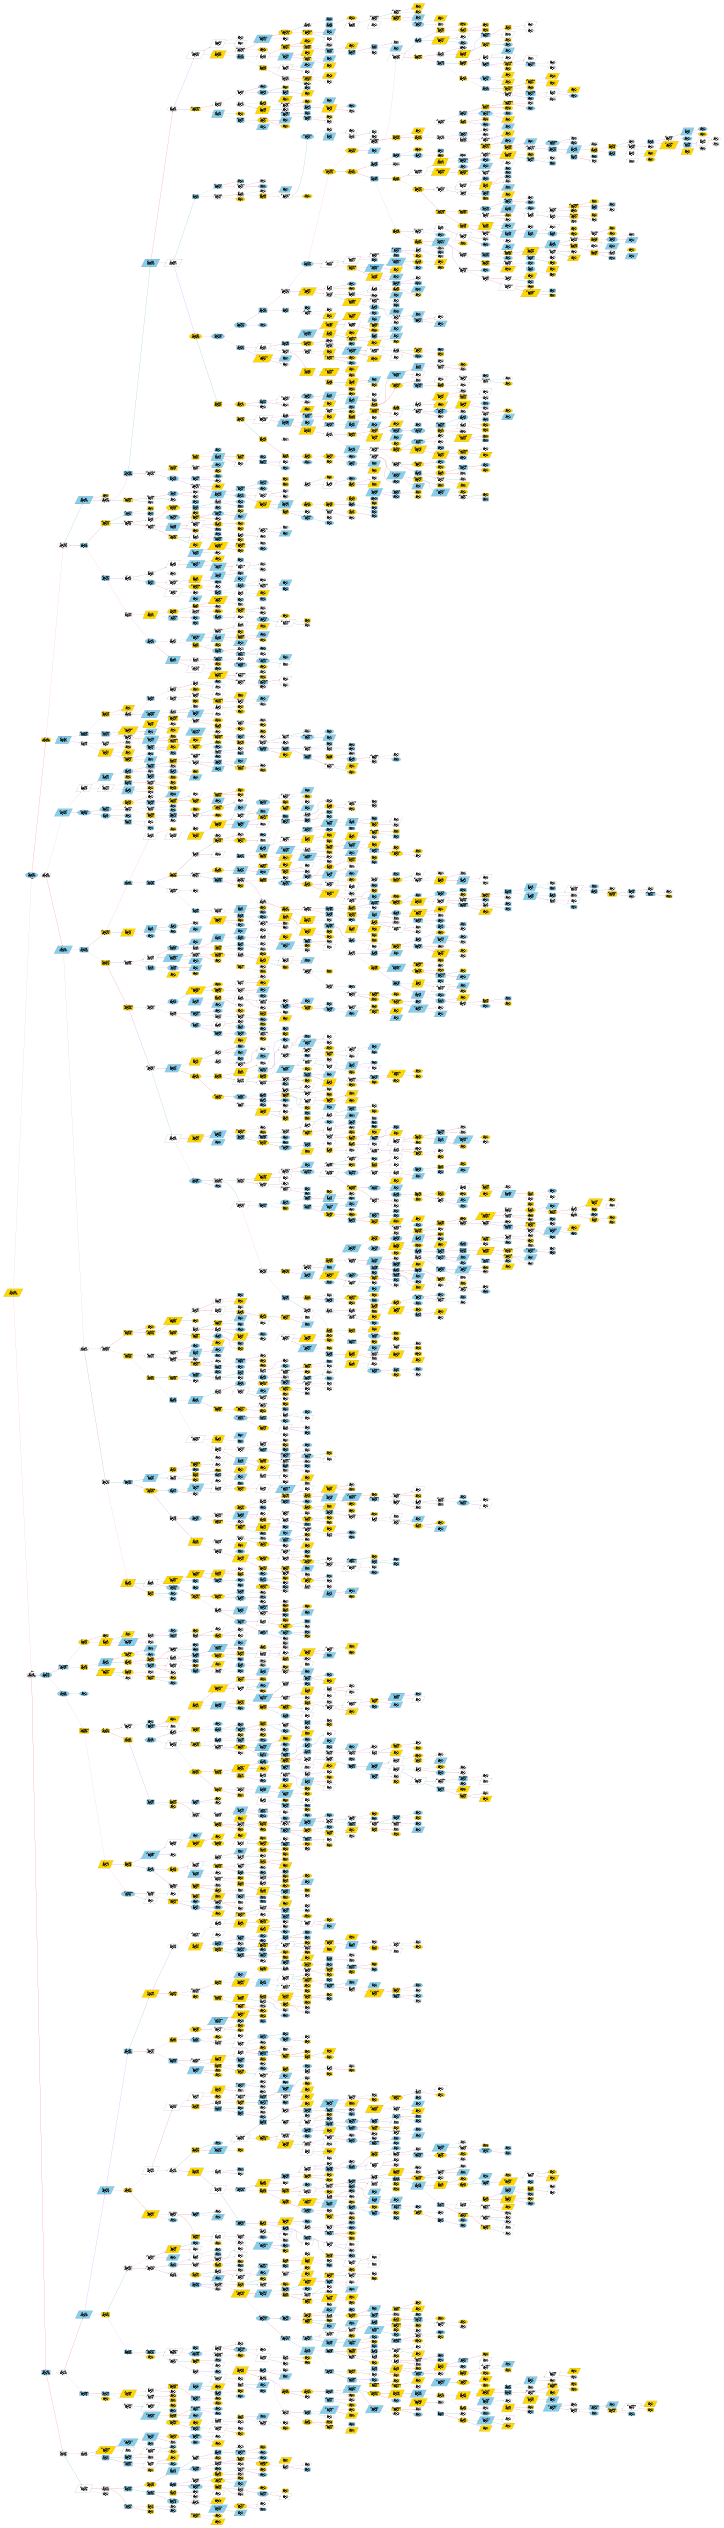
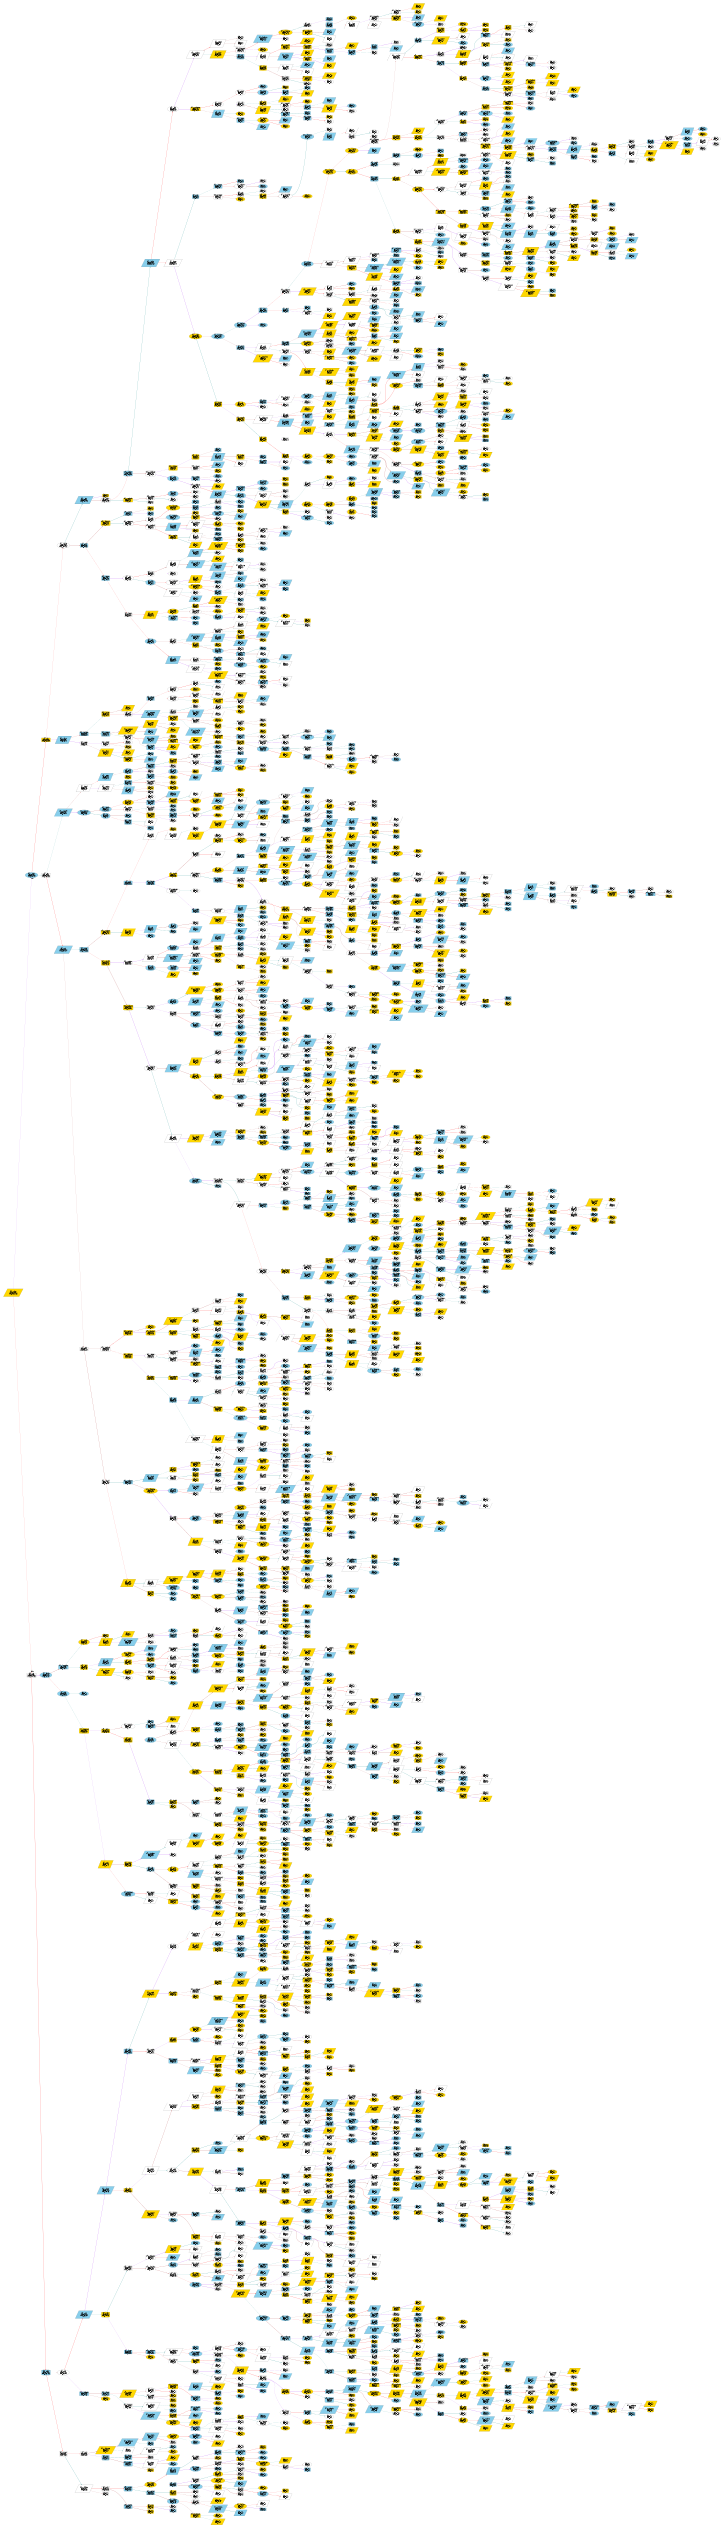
node "X[2] <= 2905323.5 gini = 0.3967 samples = 11 value = [8, 3]": fillcolor white -> skyblue
